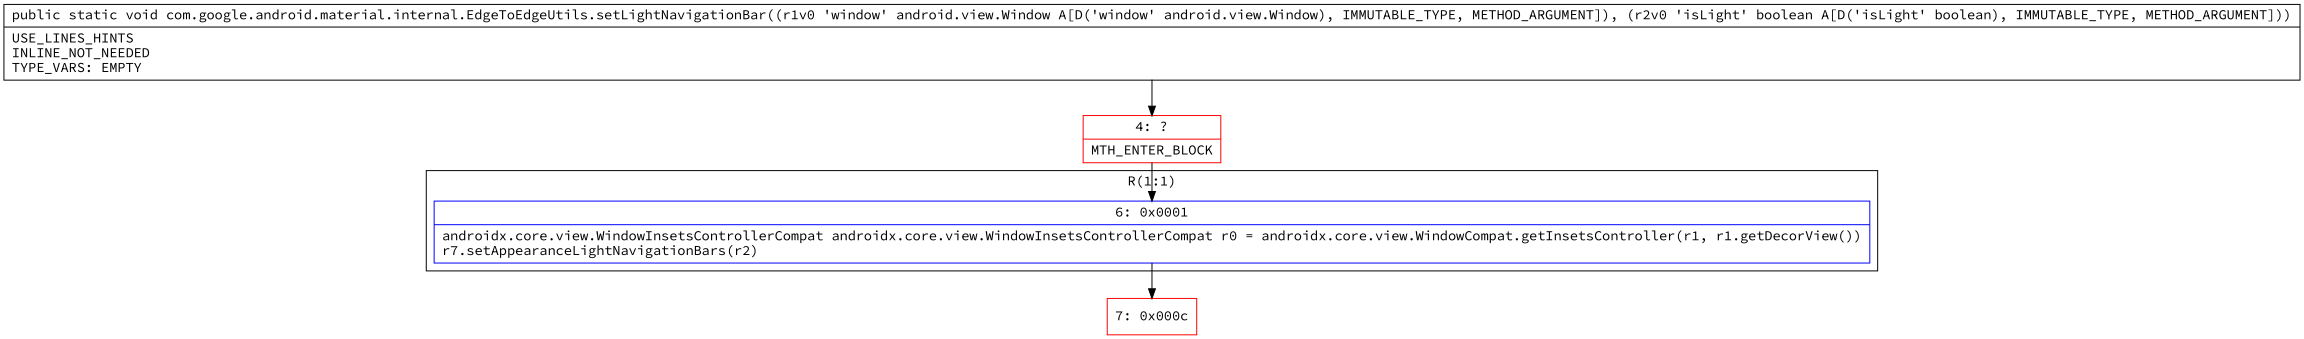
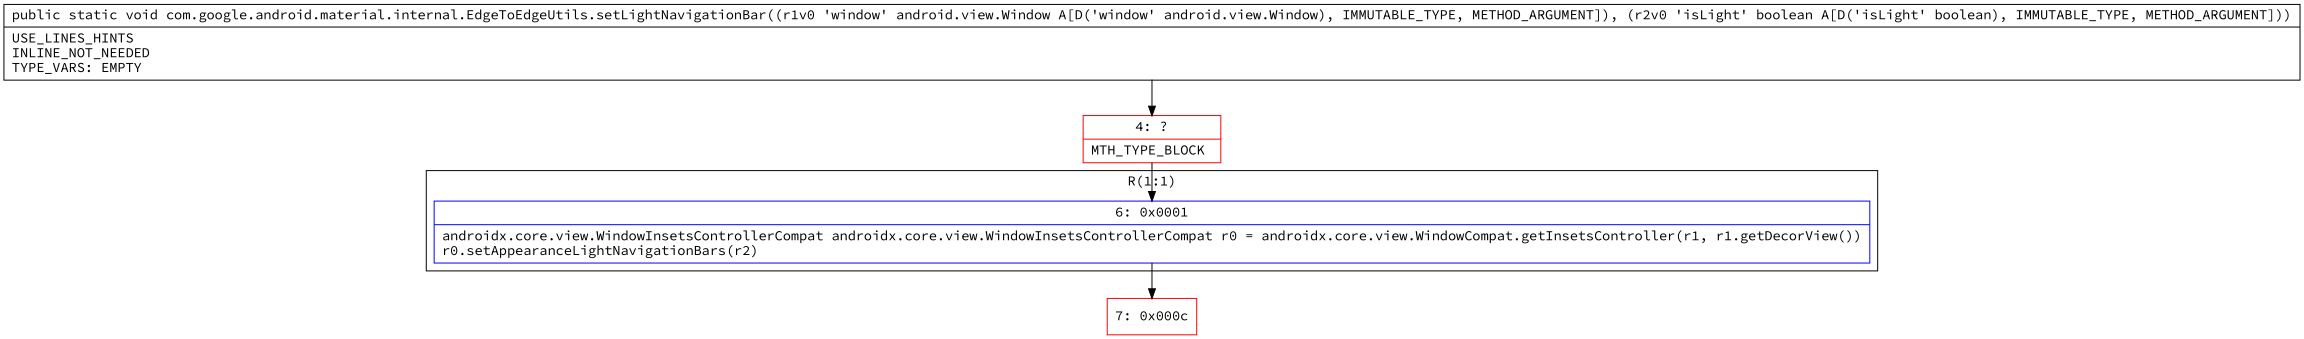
node "4: ?": text "MTH_ENTER_BLOCK" -> "MTH_TYPE_BLOCK"
node "6: 0x0001": text "r7.setAppearanceLightNavigationBars(r2)" -> "r0.setAppearanceLightNavigationBars(r2)"
